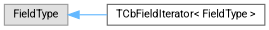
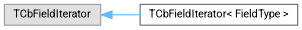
node "FieldType": label "FieldType" -> "TCbFieldIterator"
